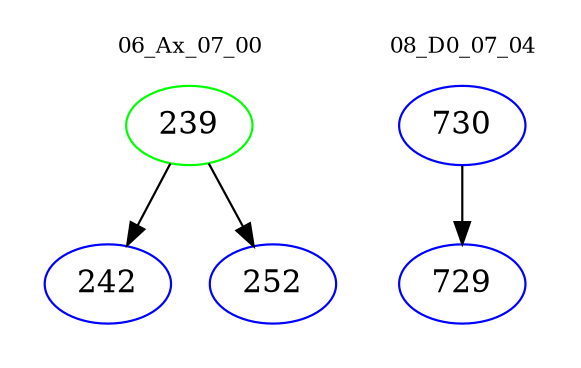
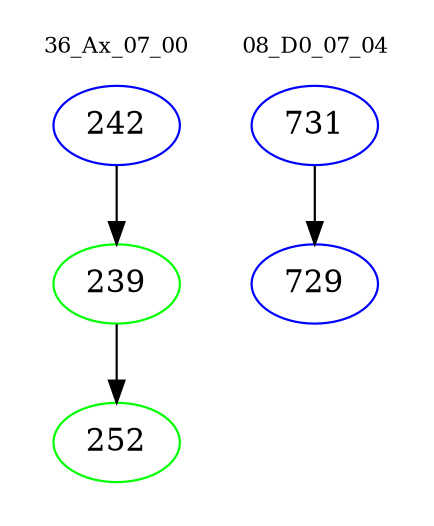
cluster "06_Ax_07_00": label "06_Ax_07_00" -> "36_Ax_07_00"
node "730": label "730" -> "731"
edge "239" -> "242": reversed
node "252": color blue -> green
